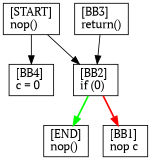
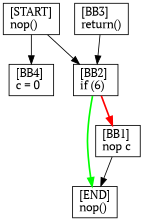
node "[BB2] if (0)": label "[BB2] if (0)" -> "[BB2] if (6)"
edge "[BB1] nop c" -> "[END] nop()": added
